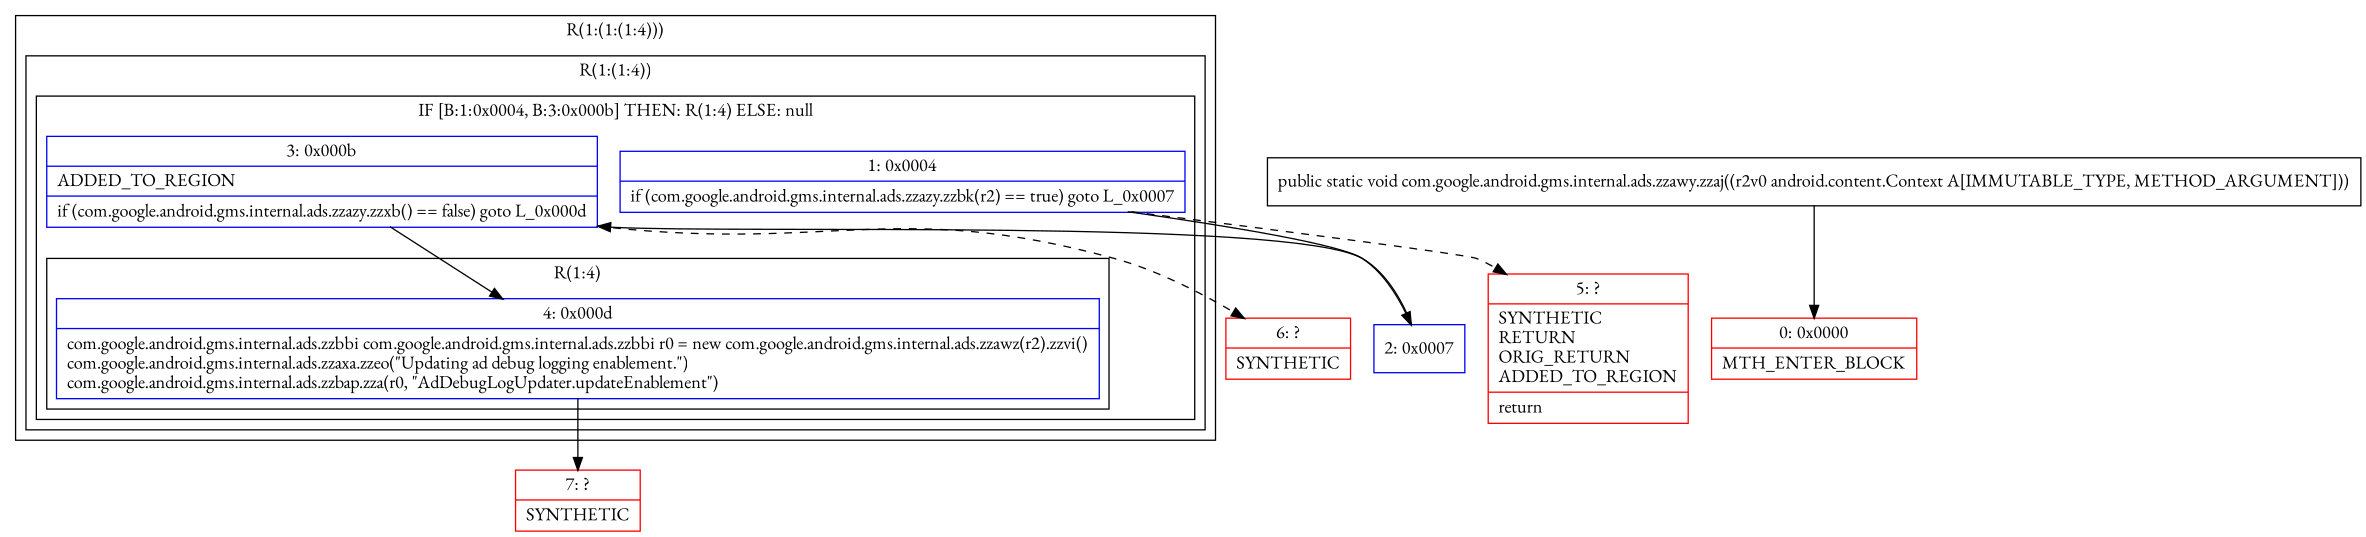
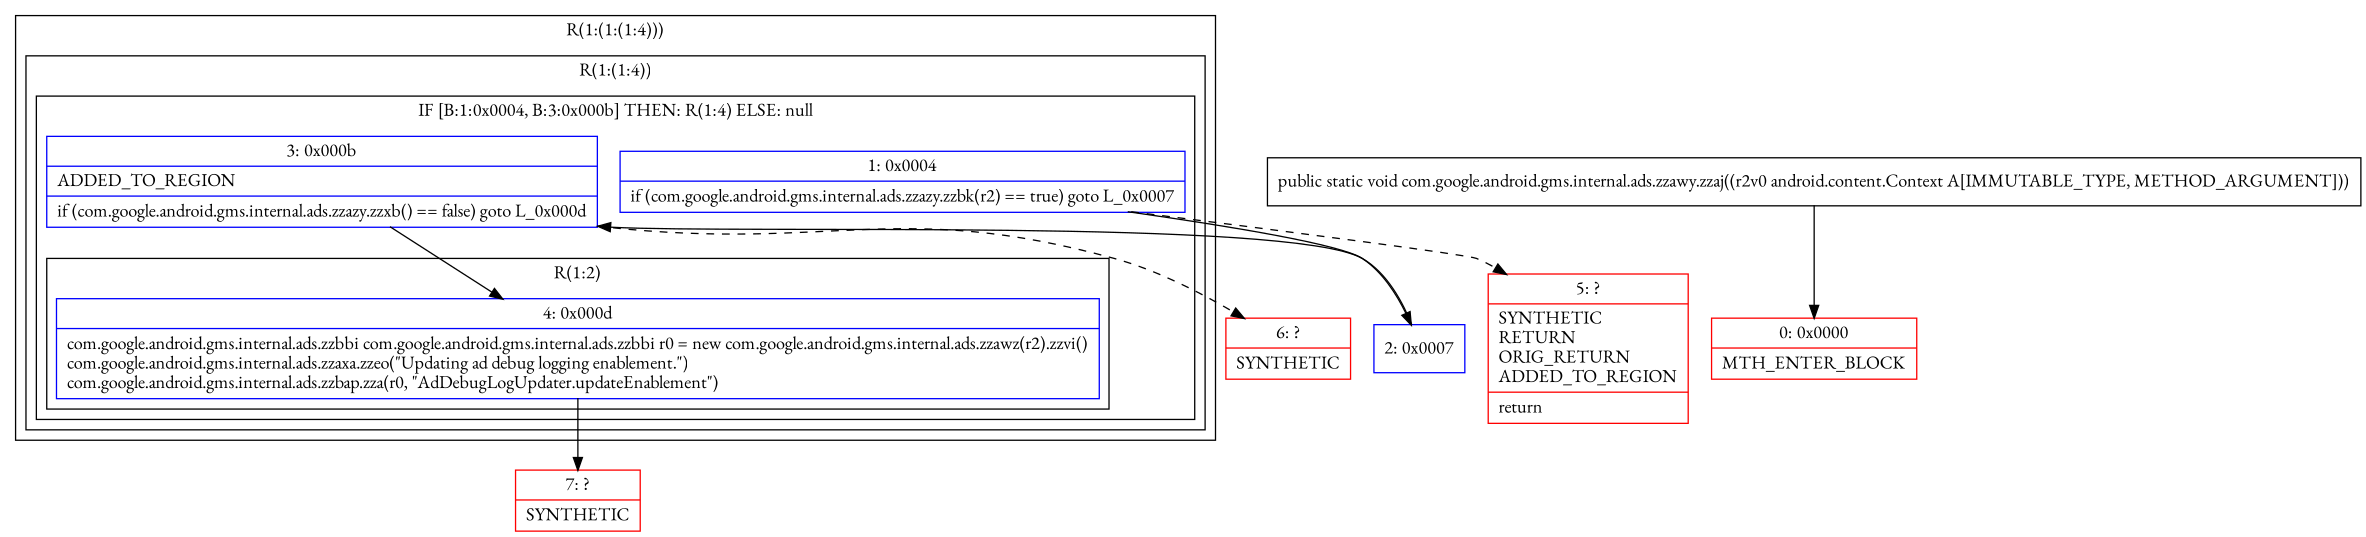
cluster "R(1:4)": label "R(1:4)" -> "R(1:2)"
